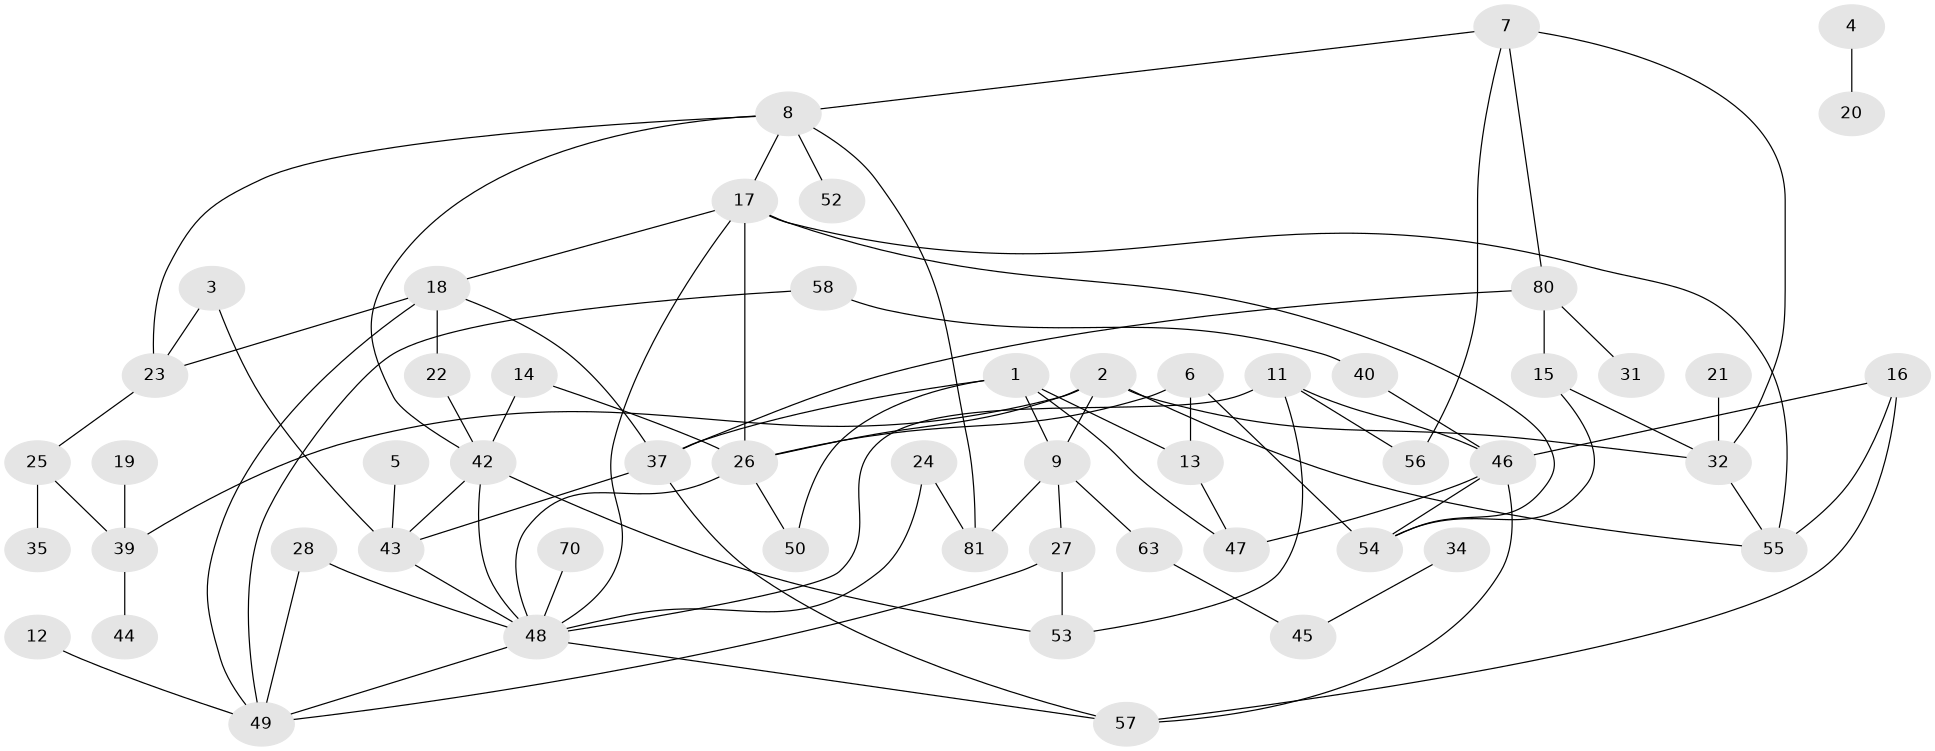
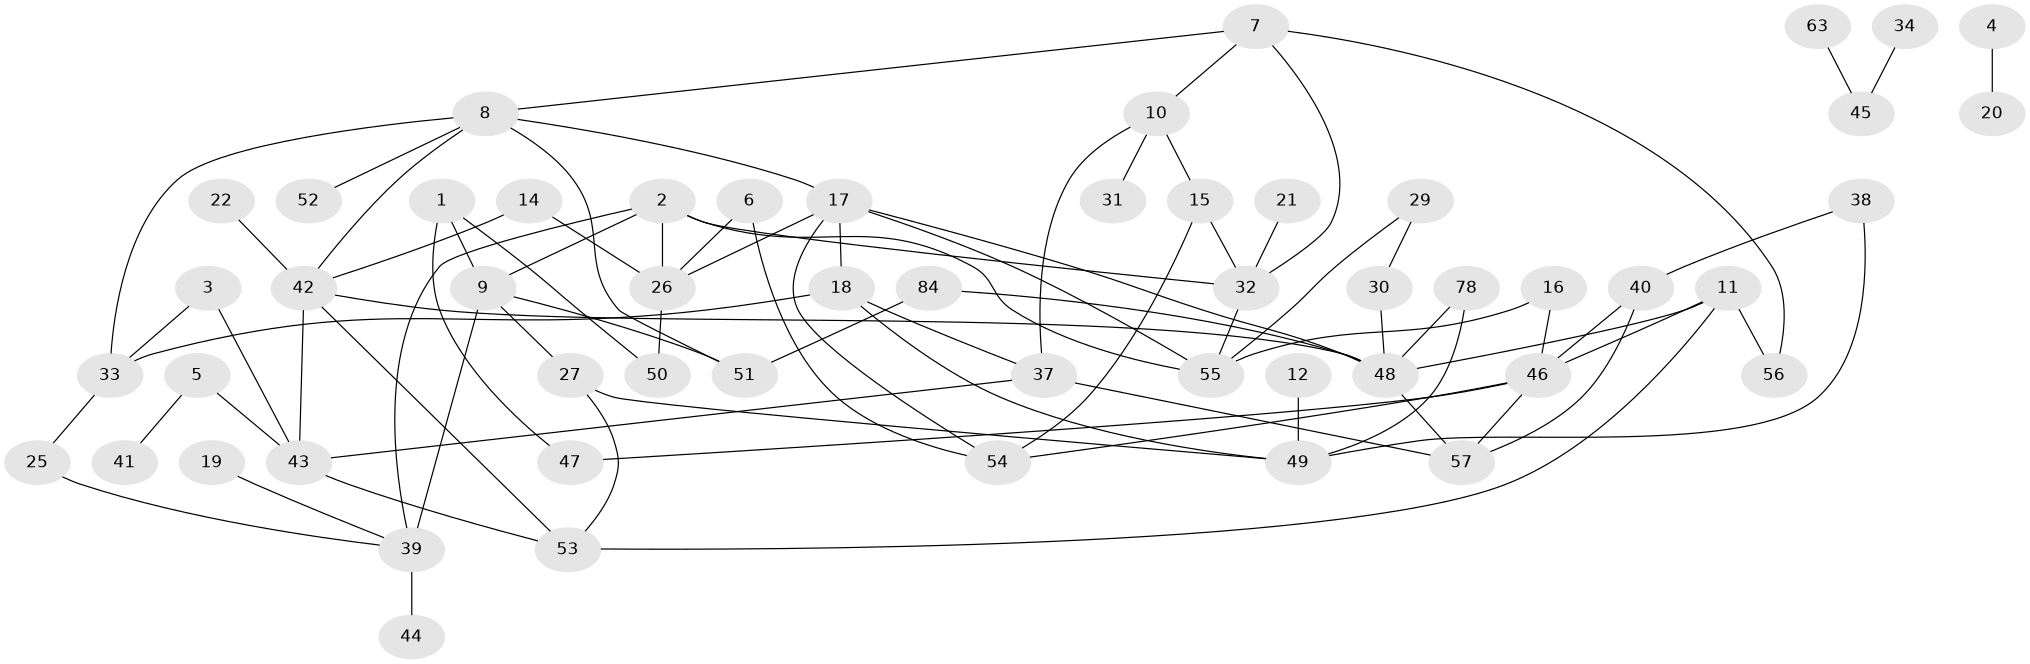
node "29": added
node "58": label "58" -> "38"
node "80": label "80" -> "10"
edge "18" -- "22": removed
node "23": label "23" -> "33"
edge "1" -- "37": removed
node "41": added
node "24": label "24" -> "84"
node "13": removed
edge "26" -- "48": removed
edge "9" -- "63": now "9" -- "39"
node "35": removed
node "28": label "28" -> "78"
node "70": label "70" -> "30"
node "81": label "81" -> "51"
edge "43" -- "48": now "43" -- "53"
edge "16" -- "57": now "40" -- "57"
edge "48" -- "49": removed
